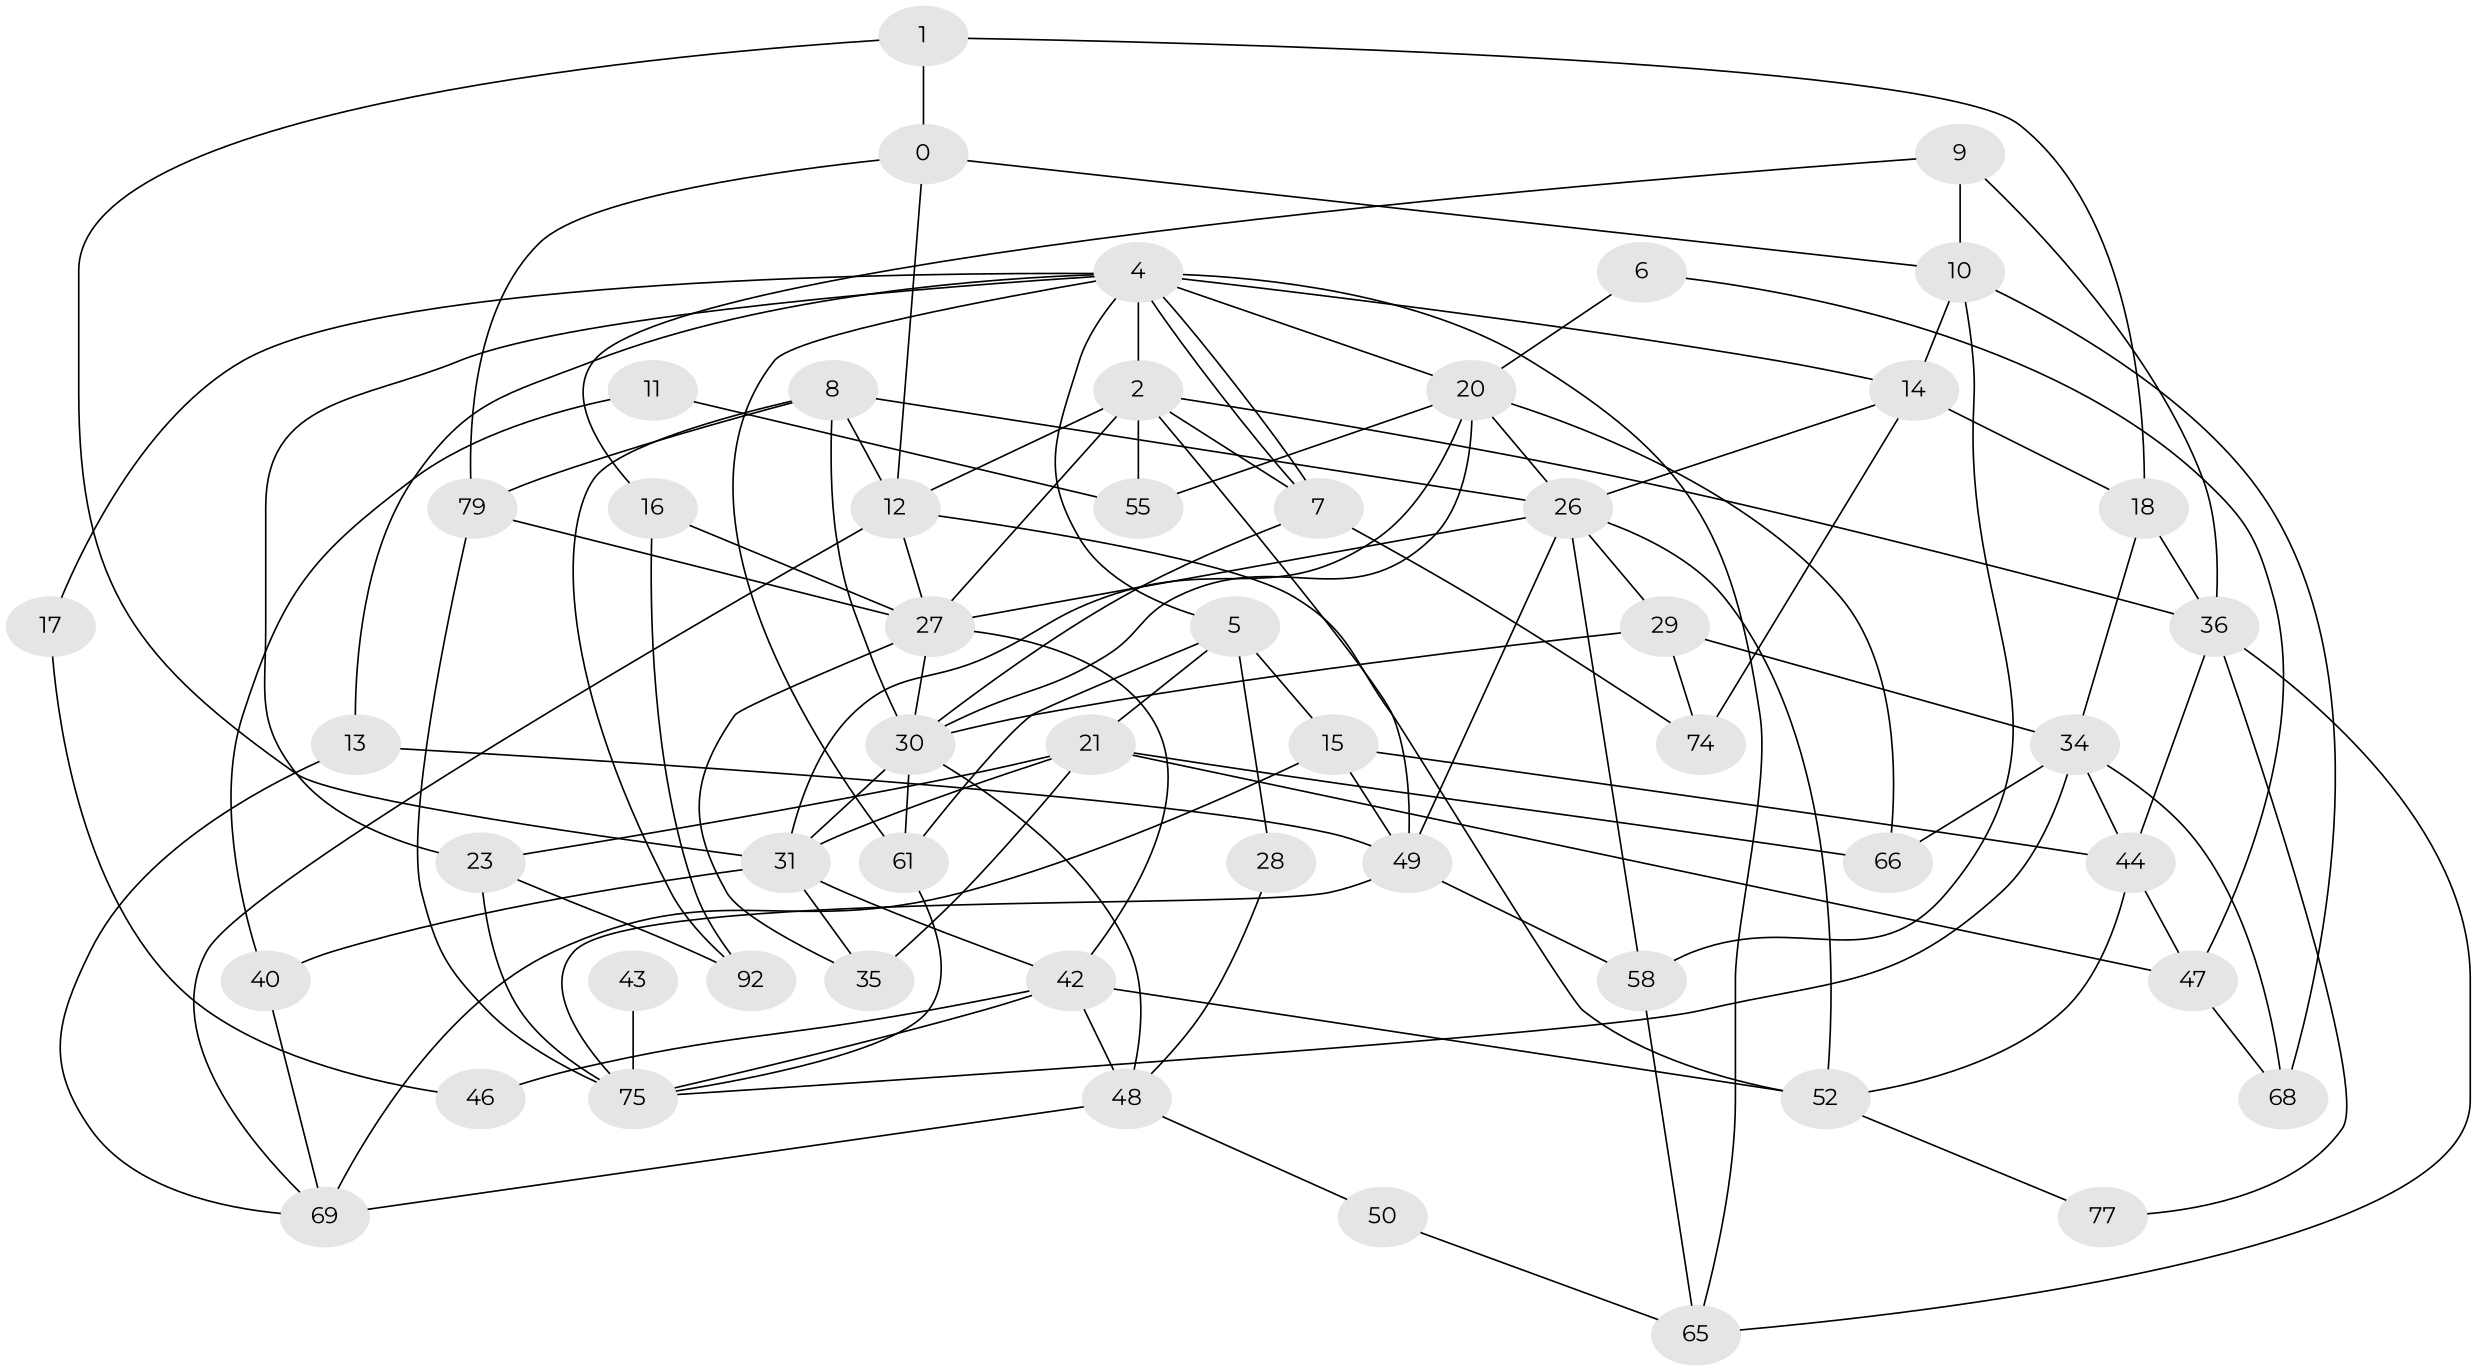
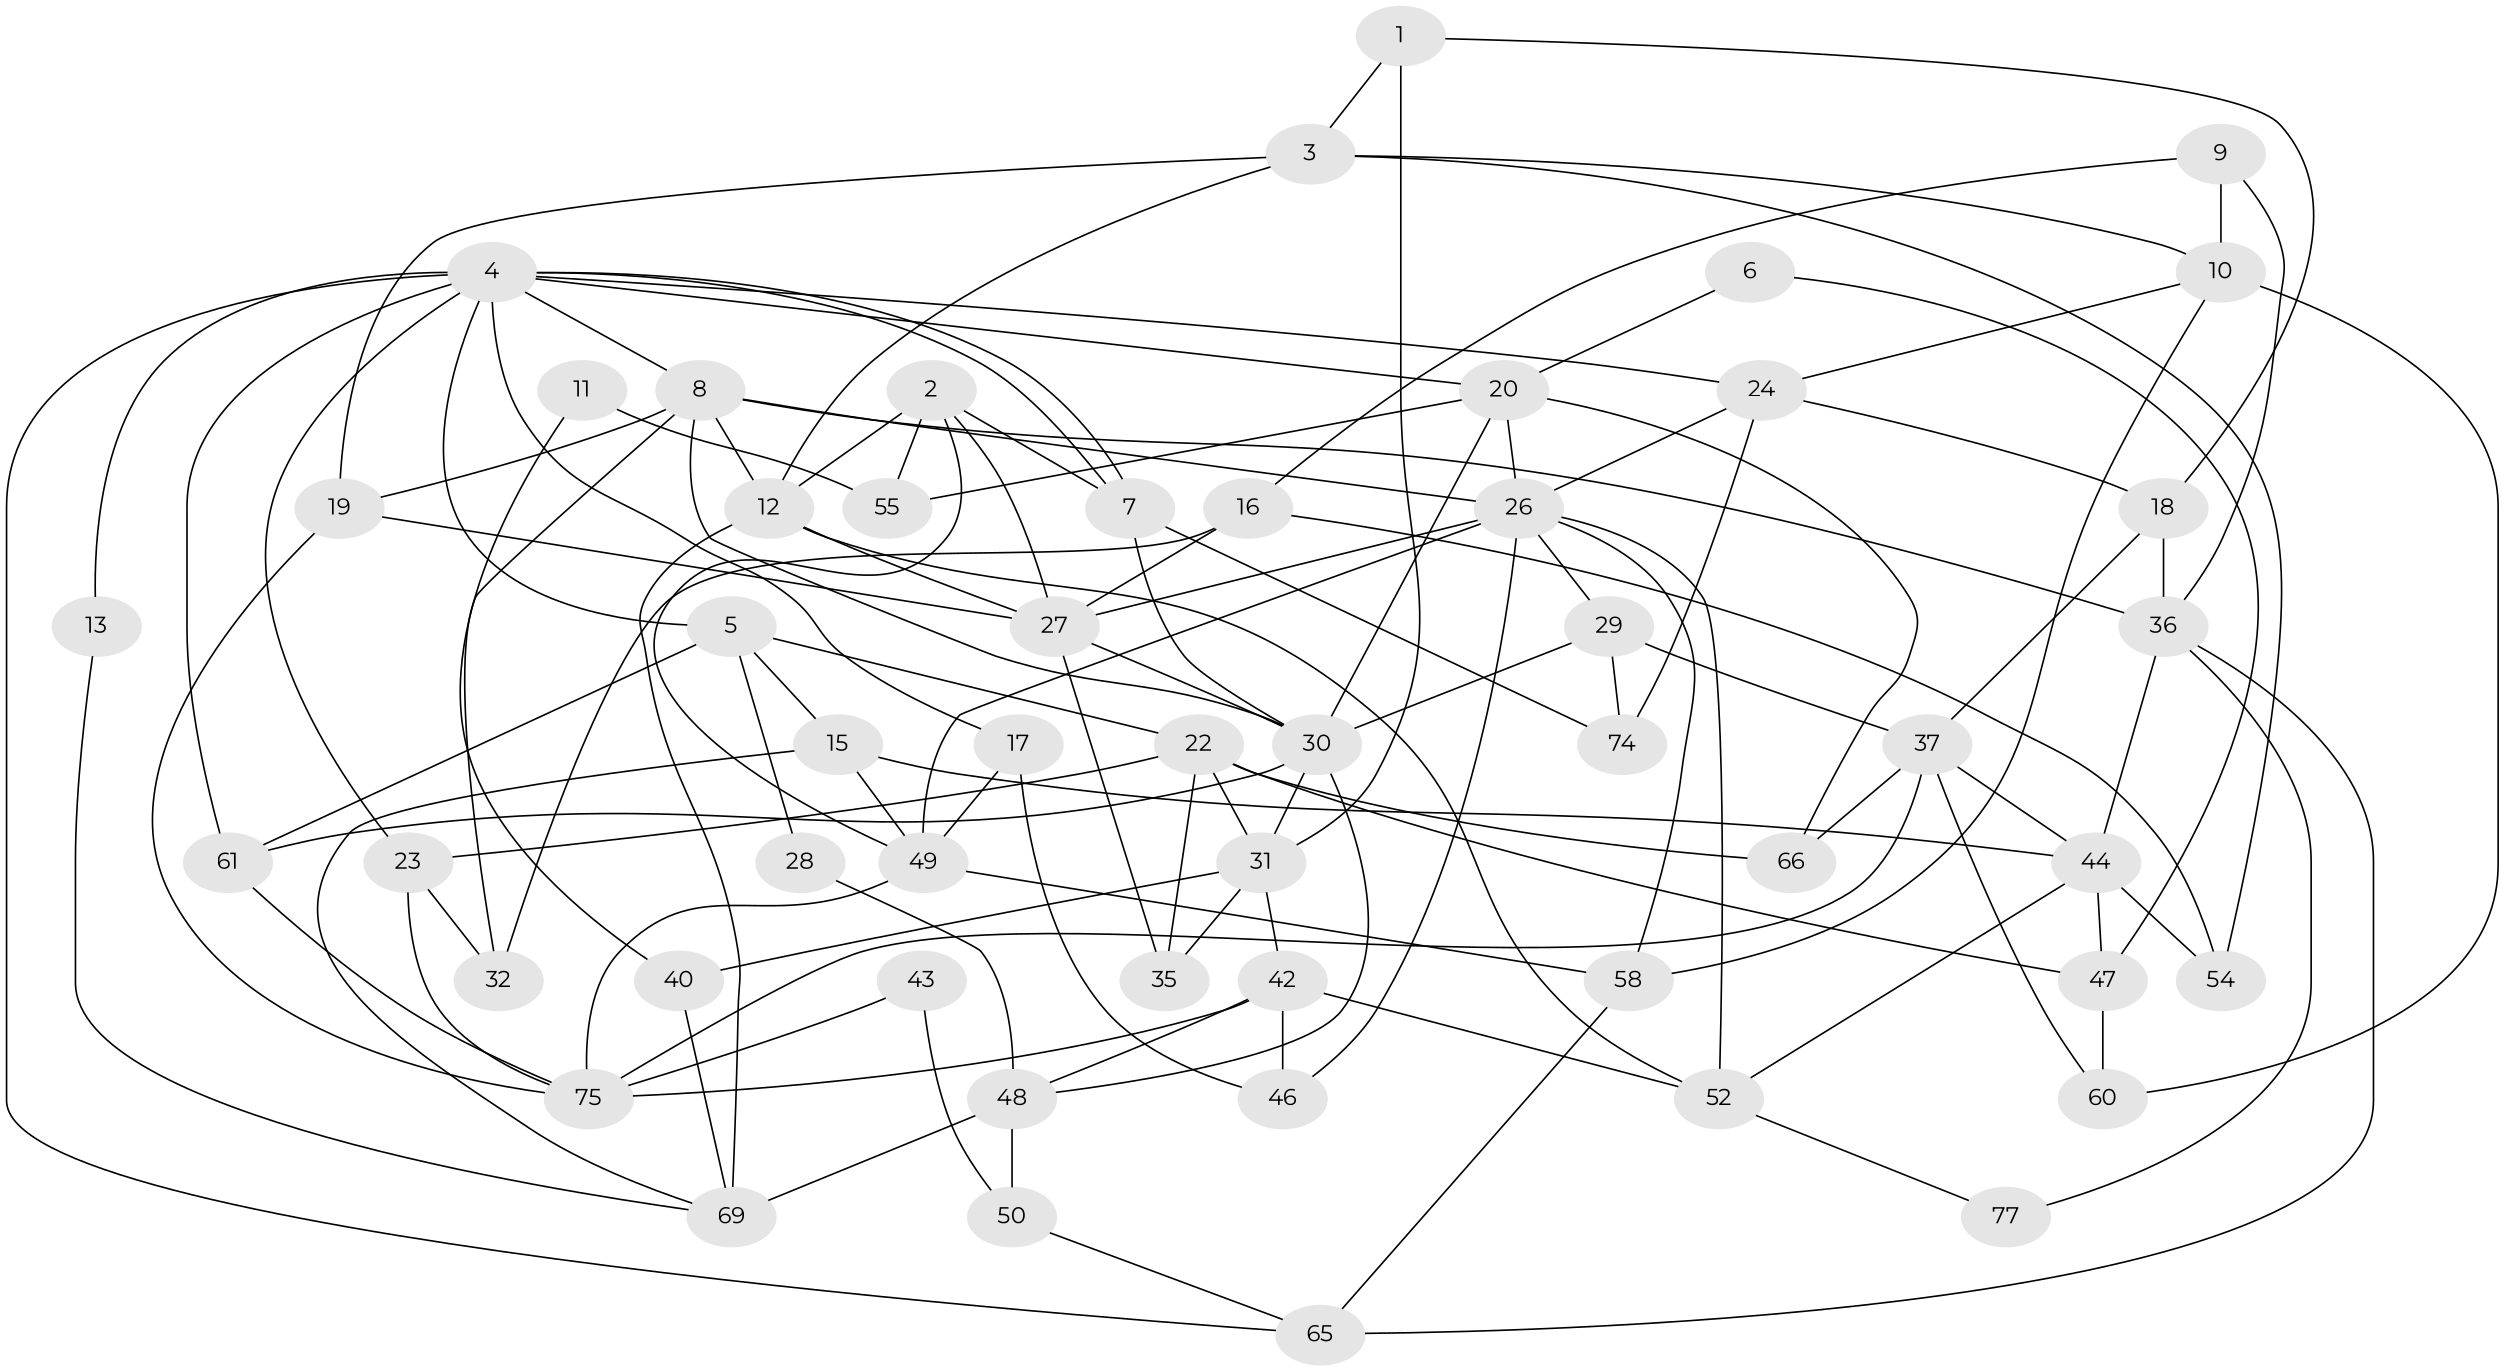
node "0": label "0" -> "3"
edge "4" -- "2": now "4" -- "8"
node "14": label "14" -> "24"
edge "2" -- "36": now "8" -- "36"
node "79": label "79" -> "19"
edge "20" -- "31": removed
edge "27" -- "42": removed
node "21": label "21" -> "22"
node "34": label "34" -> "37"
edge "13" -- "49": now "17" -- "49"
edge "26" -- "46": added
node "92": label "92" -> "32"
node "54": added
node "68": label "68" -> "60"
edge "43" -- "50": added
